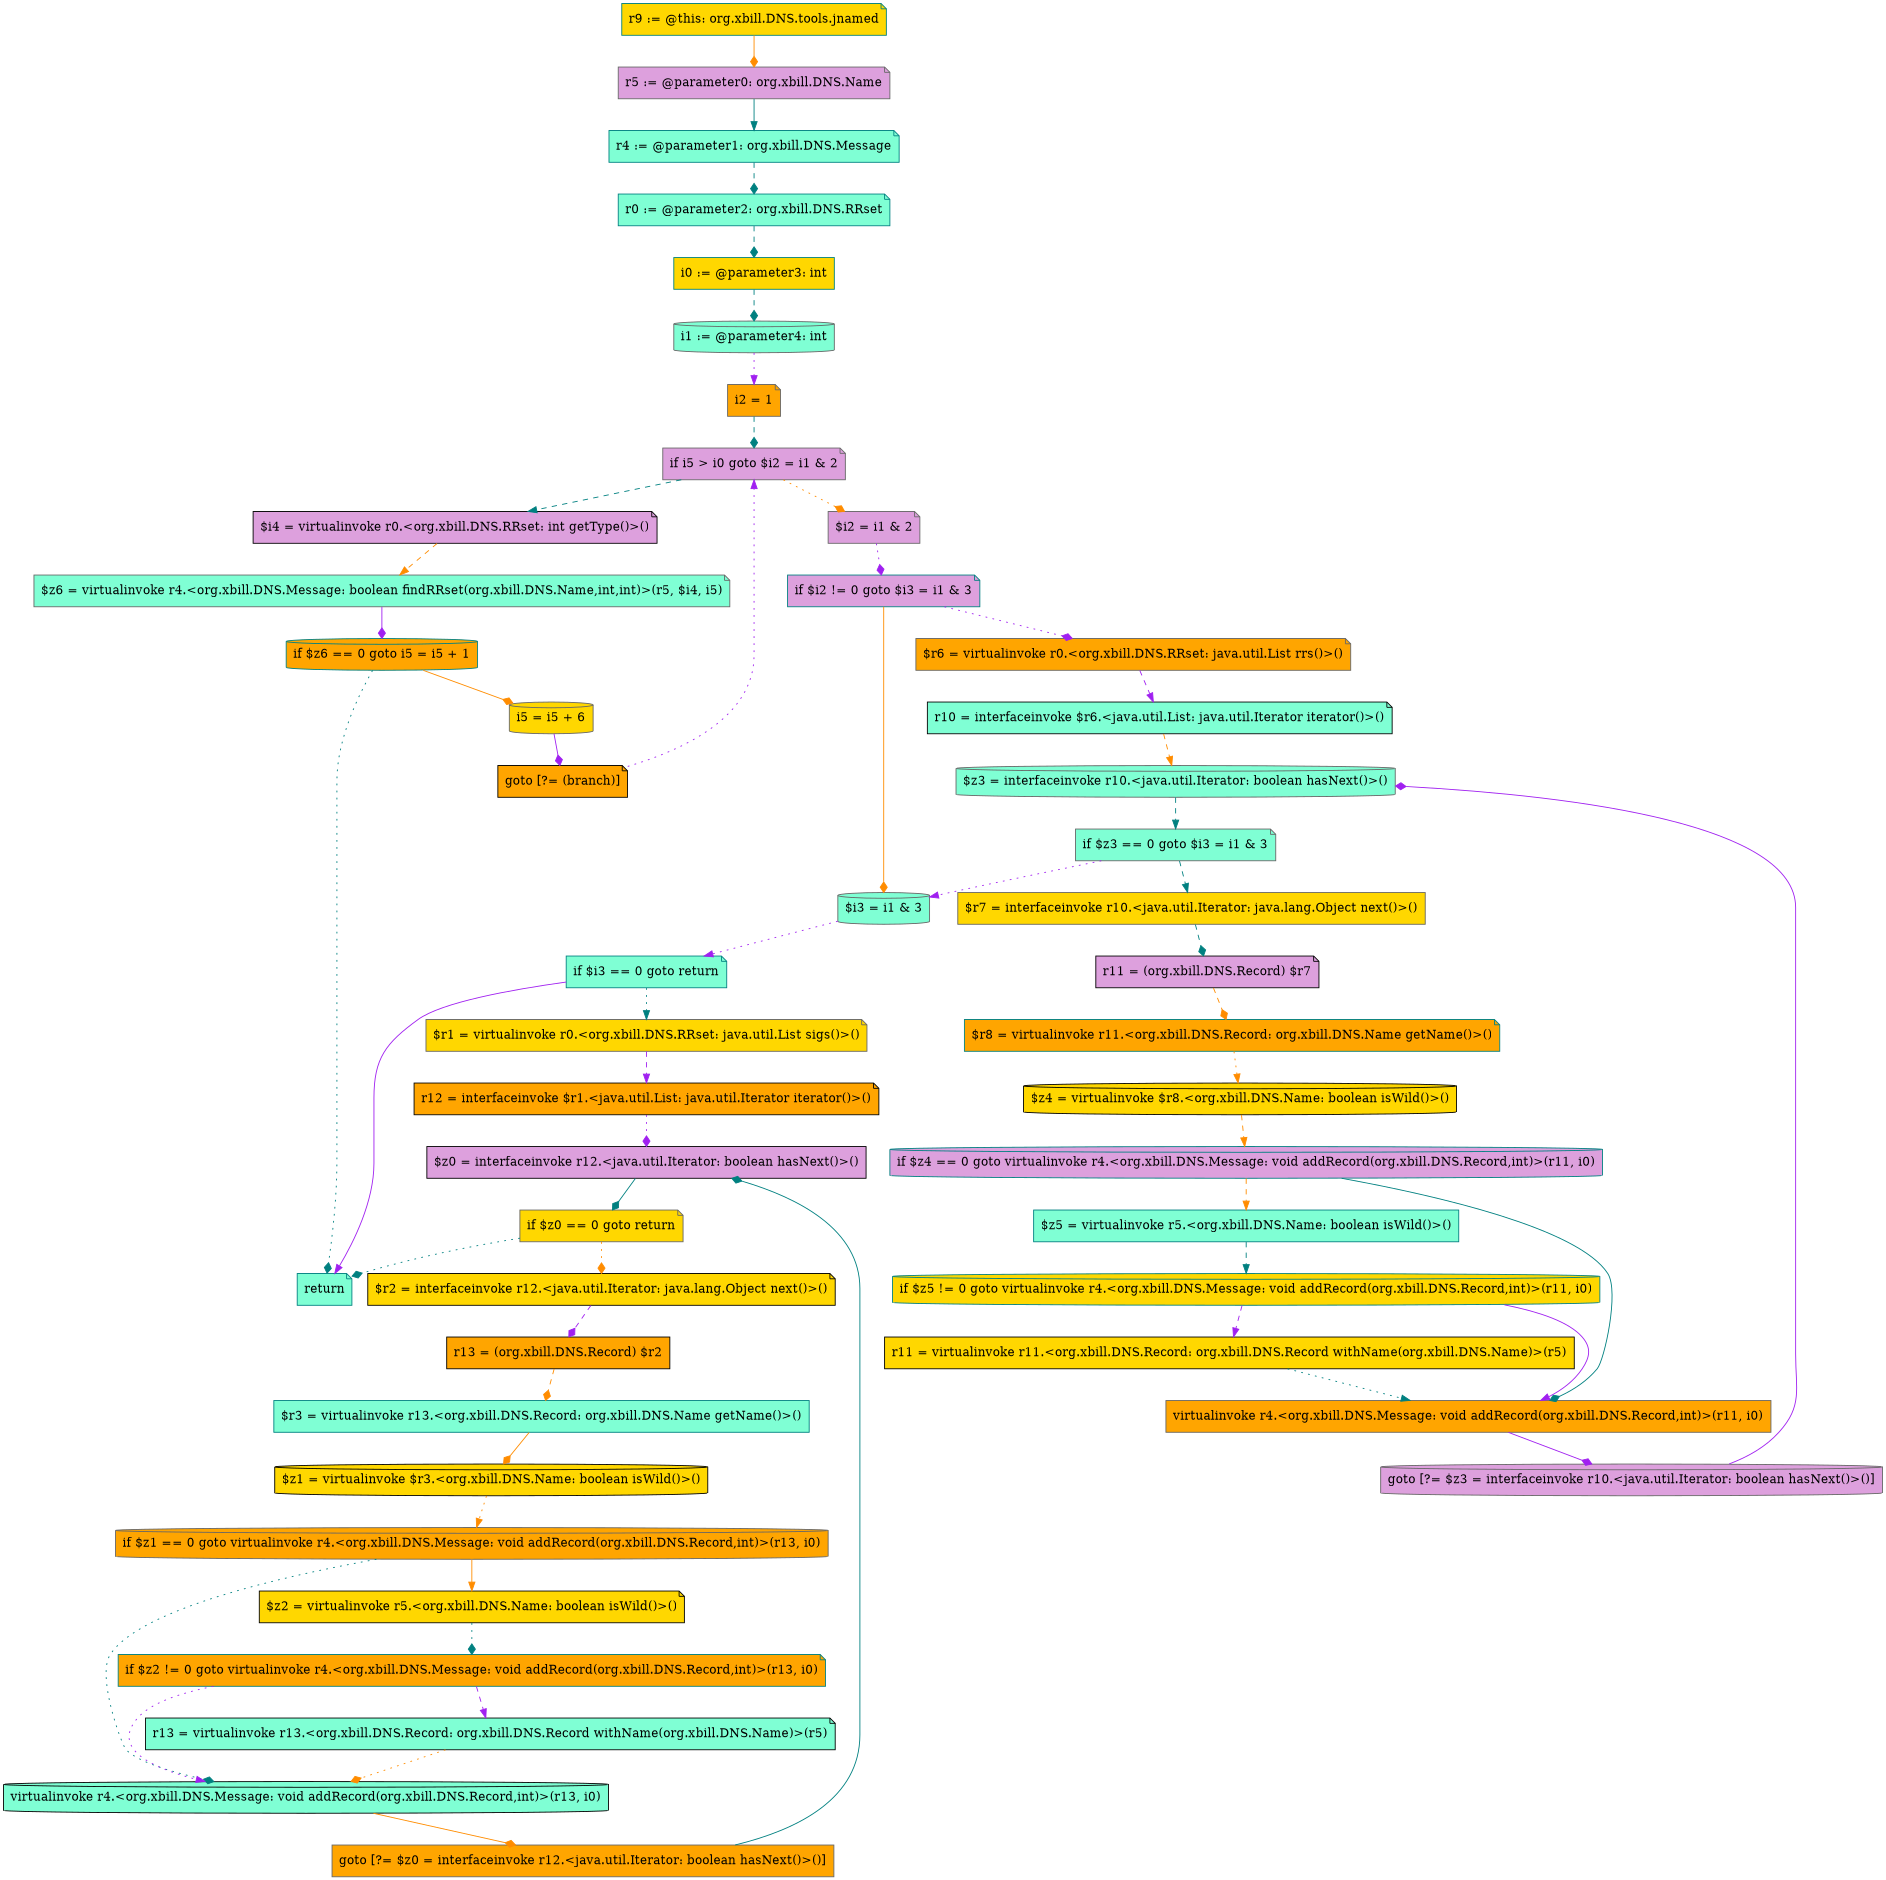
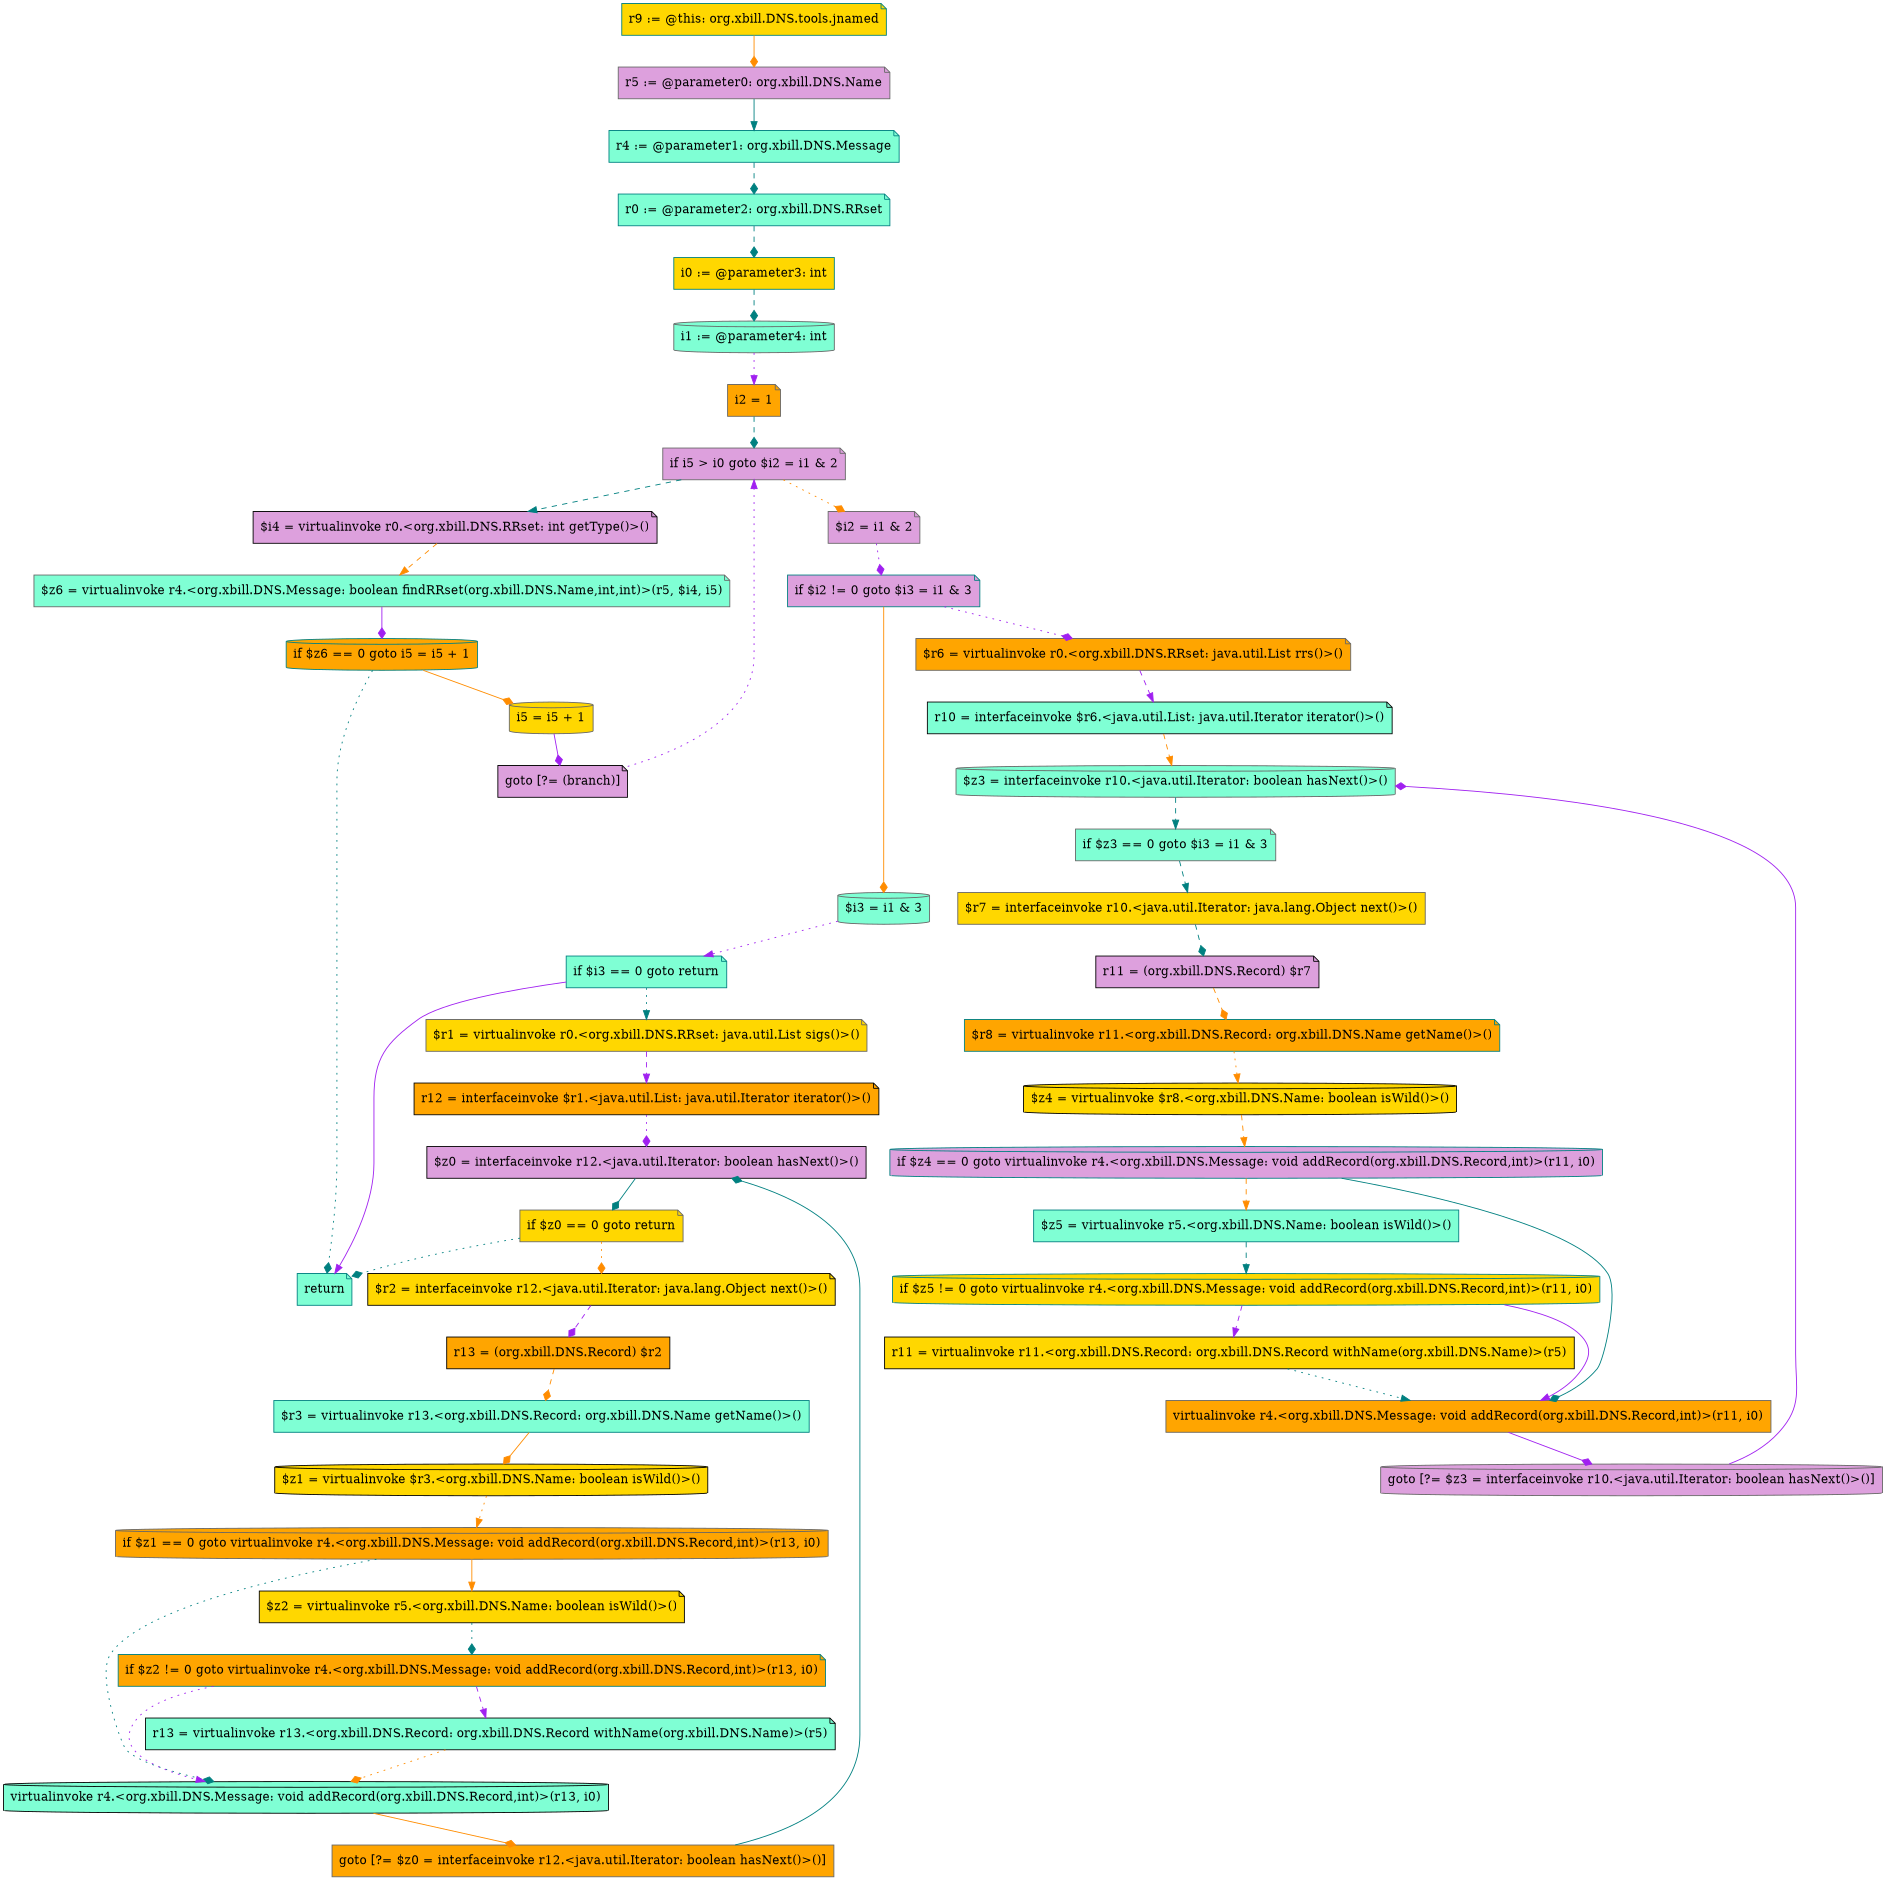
node "i5 = i5 + 6": label "i5 = i5 + 6" -> "i5 = i5 + 1"
node "goto [?= (branch)]": fillcolor orange -> plum
edge "if $z3 == 0 goto $i3 = i1 & 3" -> "$i3 = i1 & 3": removed
